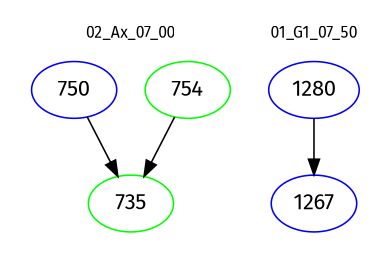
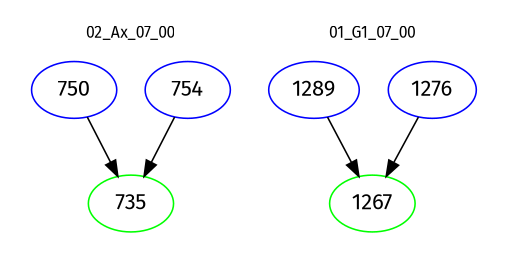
cluster "01_G1_07_50": label "01_G1_07_50" -> "01_G1_07_00"
node "754": color green -> blue
node "1280": label "1280" -> "1289"
node "1276": added
node "1267": color blue -> green
